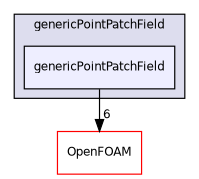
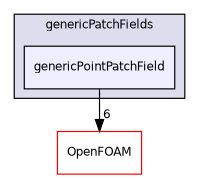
cluster "genericPointPatchField": label "genericPointPatchField" -> "genericPatchFields"
